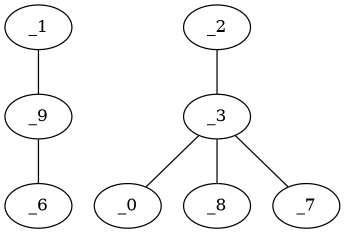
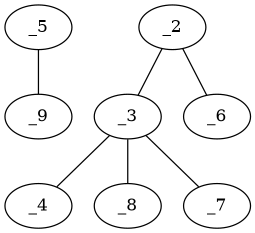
node "_1": label "_1" -> "_5"
edge "_9" -- "_6": now "_2" -- "_6"
node "_0": label "_0" -> "_4"
